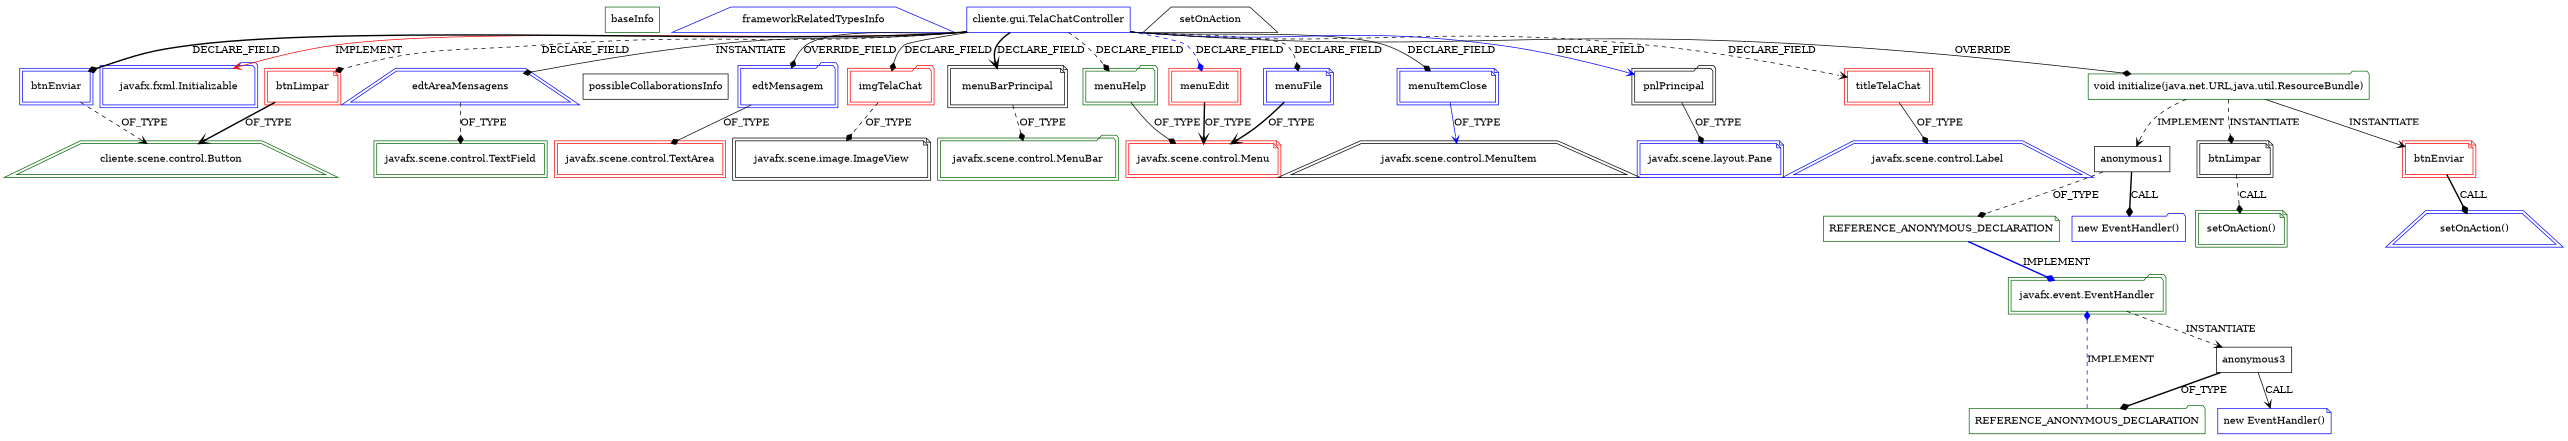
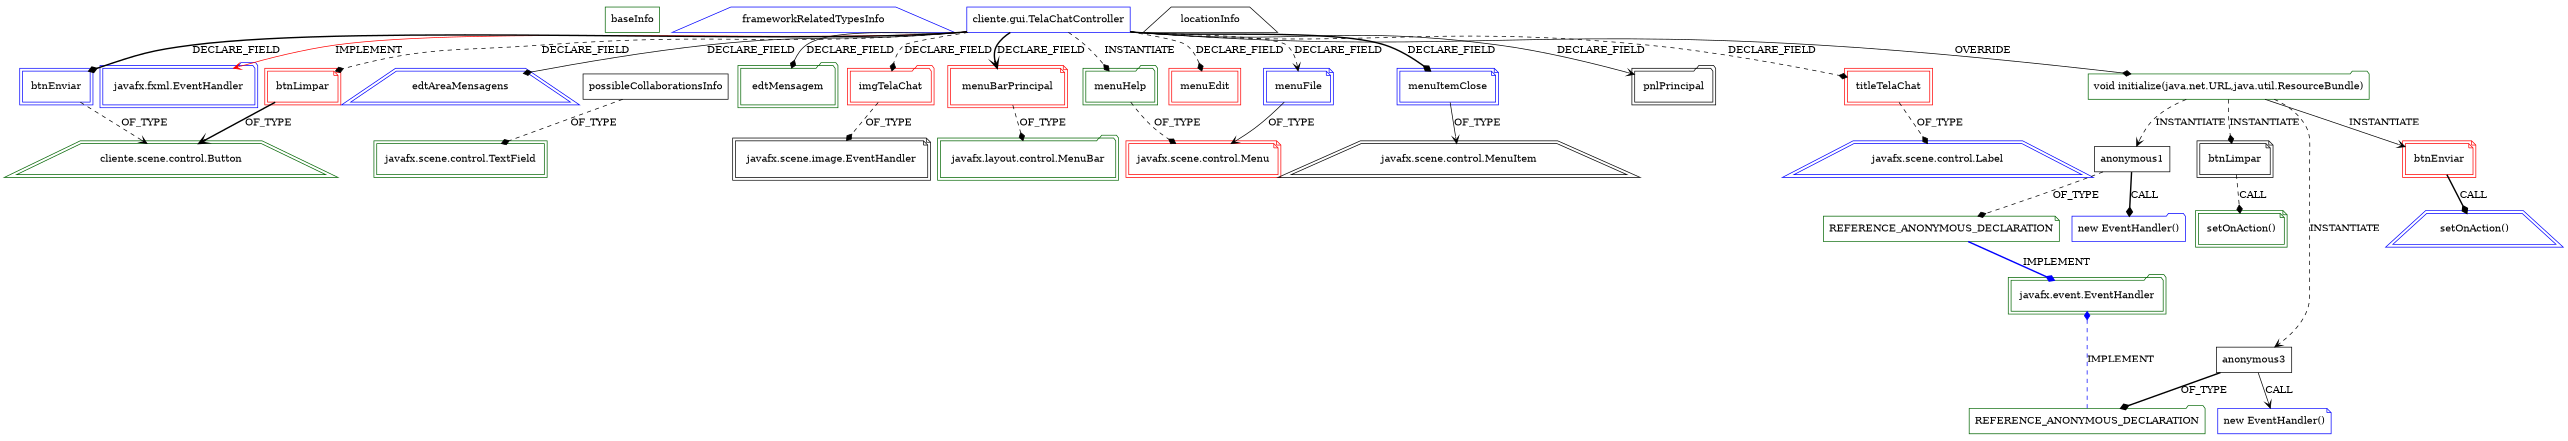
node "setOnAction": label "setOnAction" -> "locationInfo"
edge "cliente.gui.TelaChatController" -> "menuItemClose": style solid -> bold
edge "cliente.gui.TelaChatController" -> "menuFile": arrowhead diamond -> vee
edge "cliente.gui.TelaChatController" -> "titleTelaChat": arrowhead vee -> diamond
edge "cliente.gui.TelaChatController" -> "menuEdit": color blue -> black
edge "cliente.gui.TelaChatController" -> "imgTelaChat": style solid -> dashed
edge "cliente.gui.TelaChatController" -> "pnlPrincipal": color blue -> black
edge "cliente.gui.TelaChatController" -> "edtAreaMensagens": label "INSTANTIATE" -> "DECLARE_FIELD"
edge "cliente.gui.TelaChatController" -> "edtMensagem": label "OVERRIDE_FIELD" -> "DECLARE_FIELD"
edge "cliente.gui.TelaChatController" -> "menuHelp": label "DECLARE_FIELD" -> "INSTANTIATE"
node "javafx.fxml.Initializable": label "javafx.fxml.Initializable" -> "javafx.fxml.EventHandler"
node "edtMensagem": color blue -> darkgreen
node "menuBarPrincipal": color black -> red
edge "edtAreaMensagens" -> "javafx.scene.control.TextField": now "possibleCollaborationsInfo" -> "javafx.scene.control.TextField"
edge "menuEdit" -> "javafx.scene.control.Menu": removed, label "OF_TYPE"
edge "menuItemClose" -> "javafx.scene.control.MenuItem": color blue -> black
edge "titleTelaChat" -> "javafx.scene.control.Label": style solid -> dashed
edge "menuHelp" -> "javafx.scene.control.Menu": style solid -> dashed
edge "menuFile" -> "javafx.scene.control.Menu": style bold -> solid
edge "void initialize(java.net.URL,java.util.ResourceBundle)" -> "anonymous1": label "IMPLEMENT" -> "INSTANTIATE"
node "javafx.scene.control.TextArea": removed
node "javafx.scene.image.ImageView": label "javafx.scene.image.ImageView" -> "javafx.scene.image.EventHandler"
node "javafx.scene.control.MenuBar": label "javafx.scene.control.MenuBar" -> "javafx.layout.control.MenuBar"
node "javafx.scene.layout.Pane": removed
edge "javafx.event.EventHandler" -> "anonymous3": now "void initialize(java.net.URL,java.util.ResourceBundle)" -> "anonymous3"
